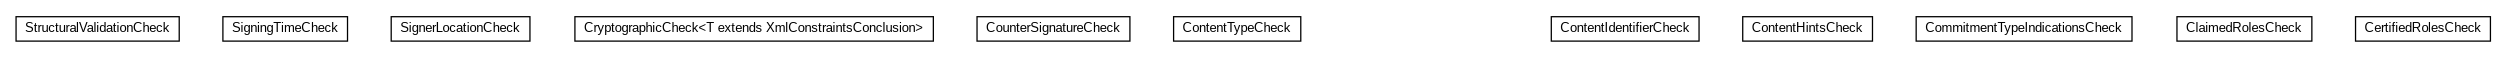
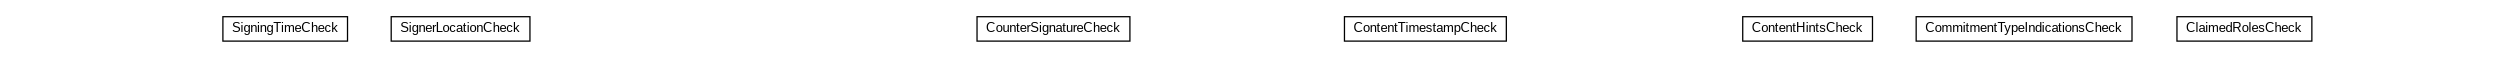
node "StructuralValidationCheck": removed
node "CryptographicCheck<T extends XmlConstraintsConclusion>": removed
node "ContentTypeCheck": removed
node "ContentTimestampCheck": added
node "ContentIdentifierCheck": removed
node "CertifiedRolesCheck": removed
